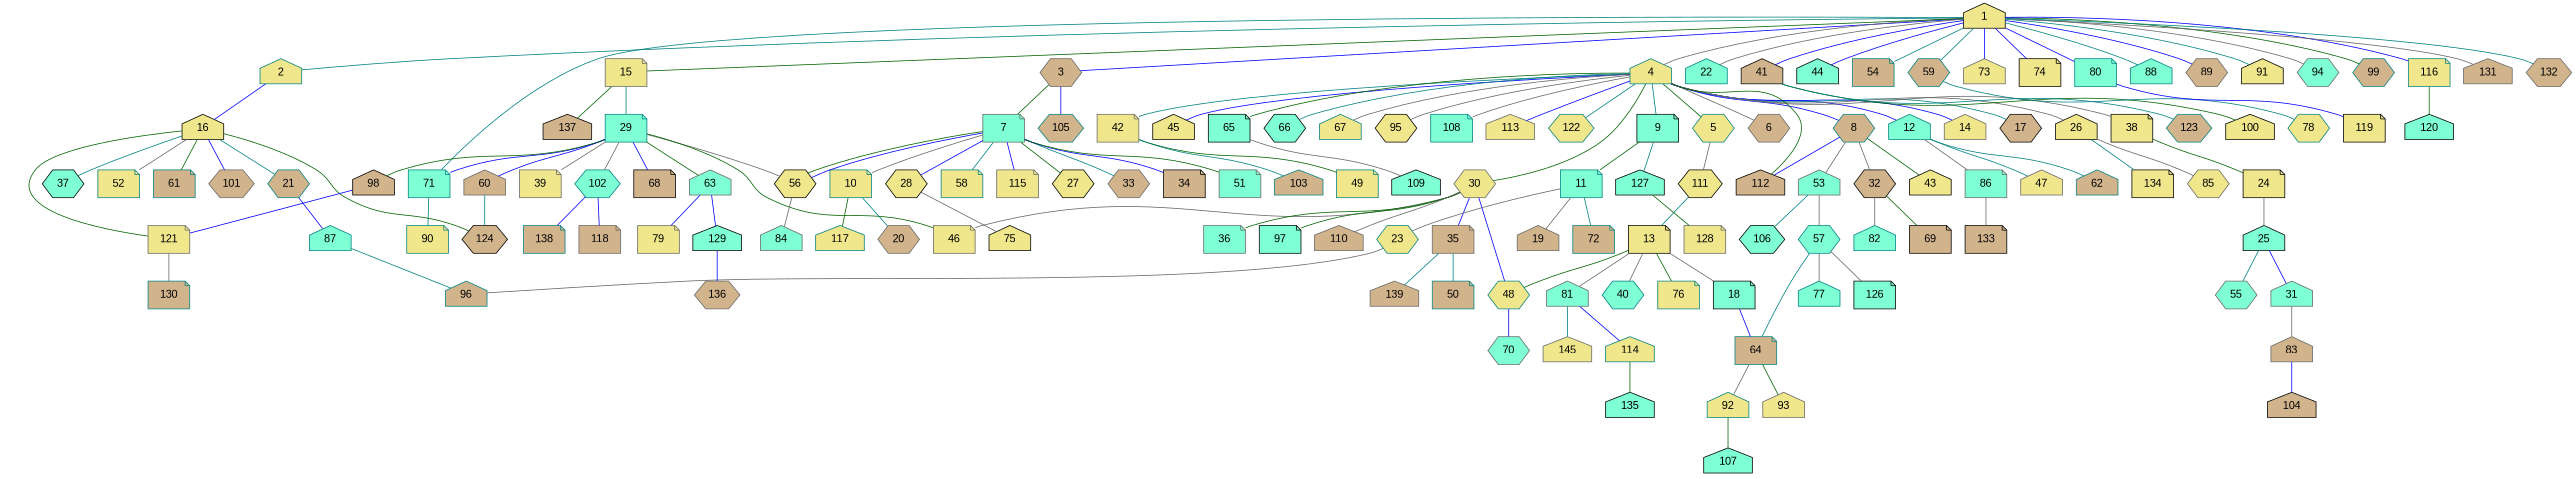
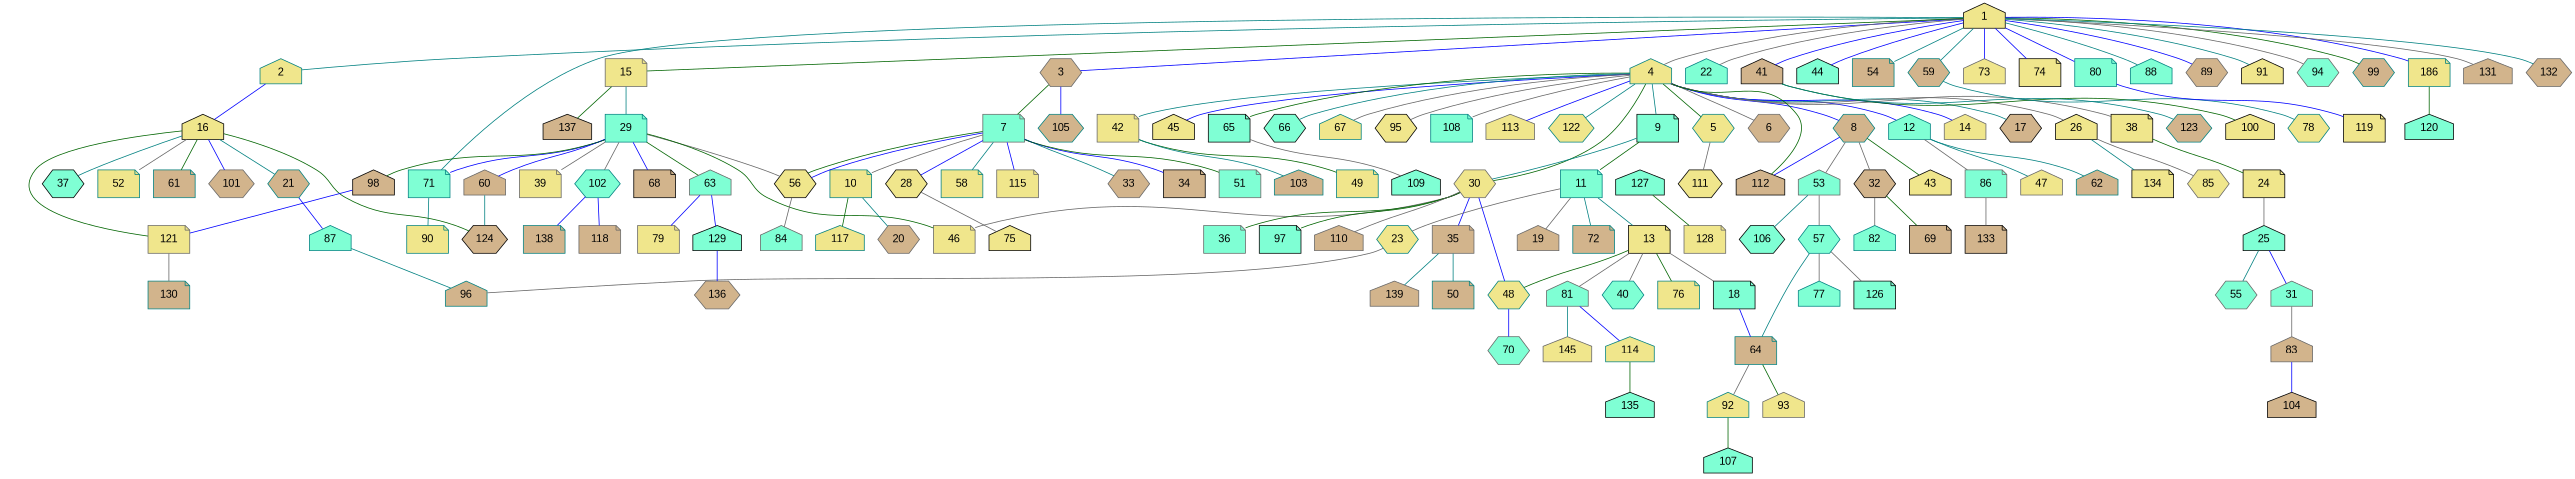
node "116": label "116" -> "186"
edge "9" -- "127": now "9" -- "30"
node "27": removed
edge "111" -- "13": now "11" -- "13"
